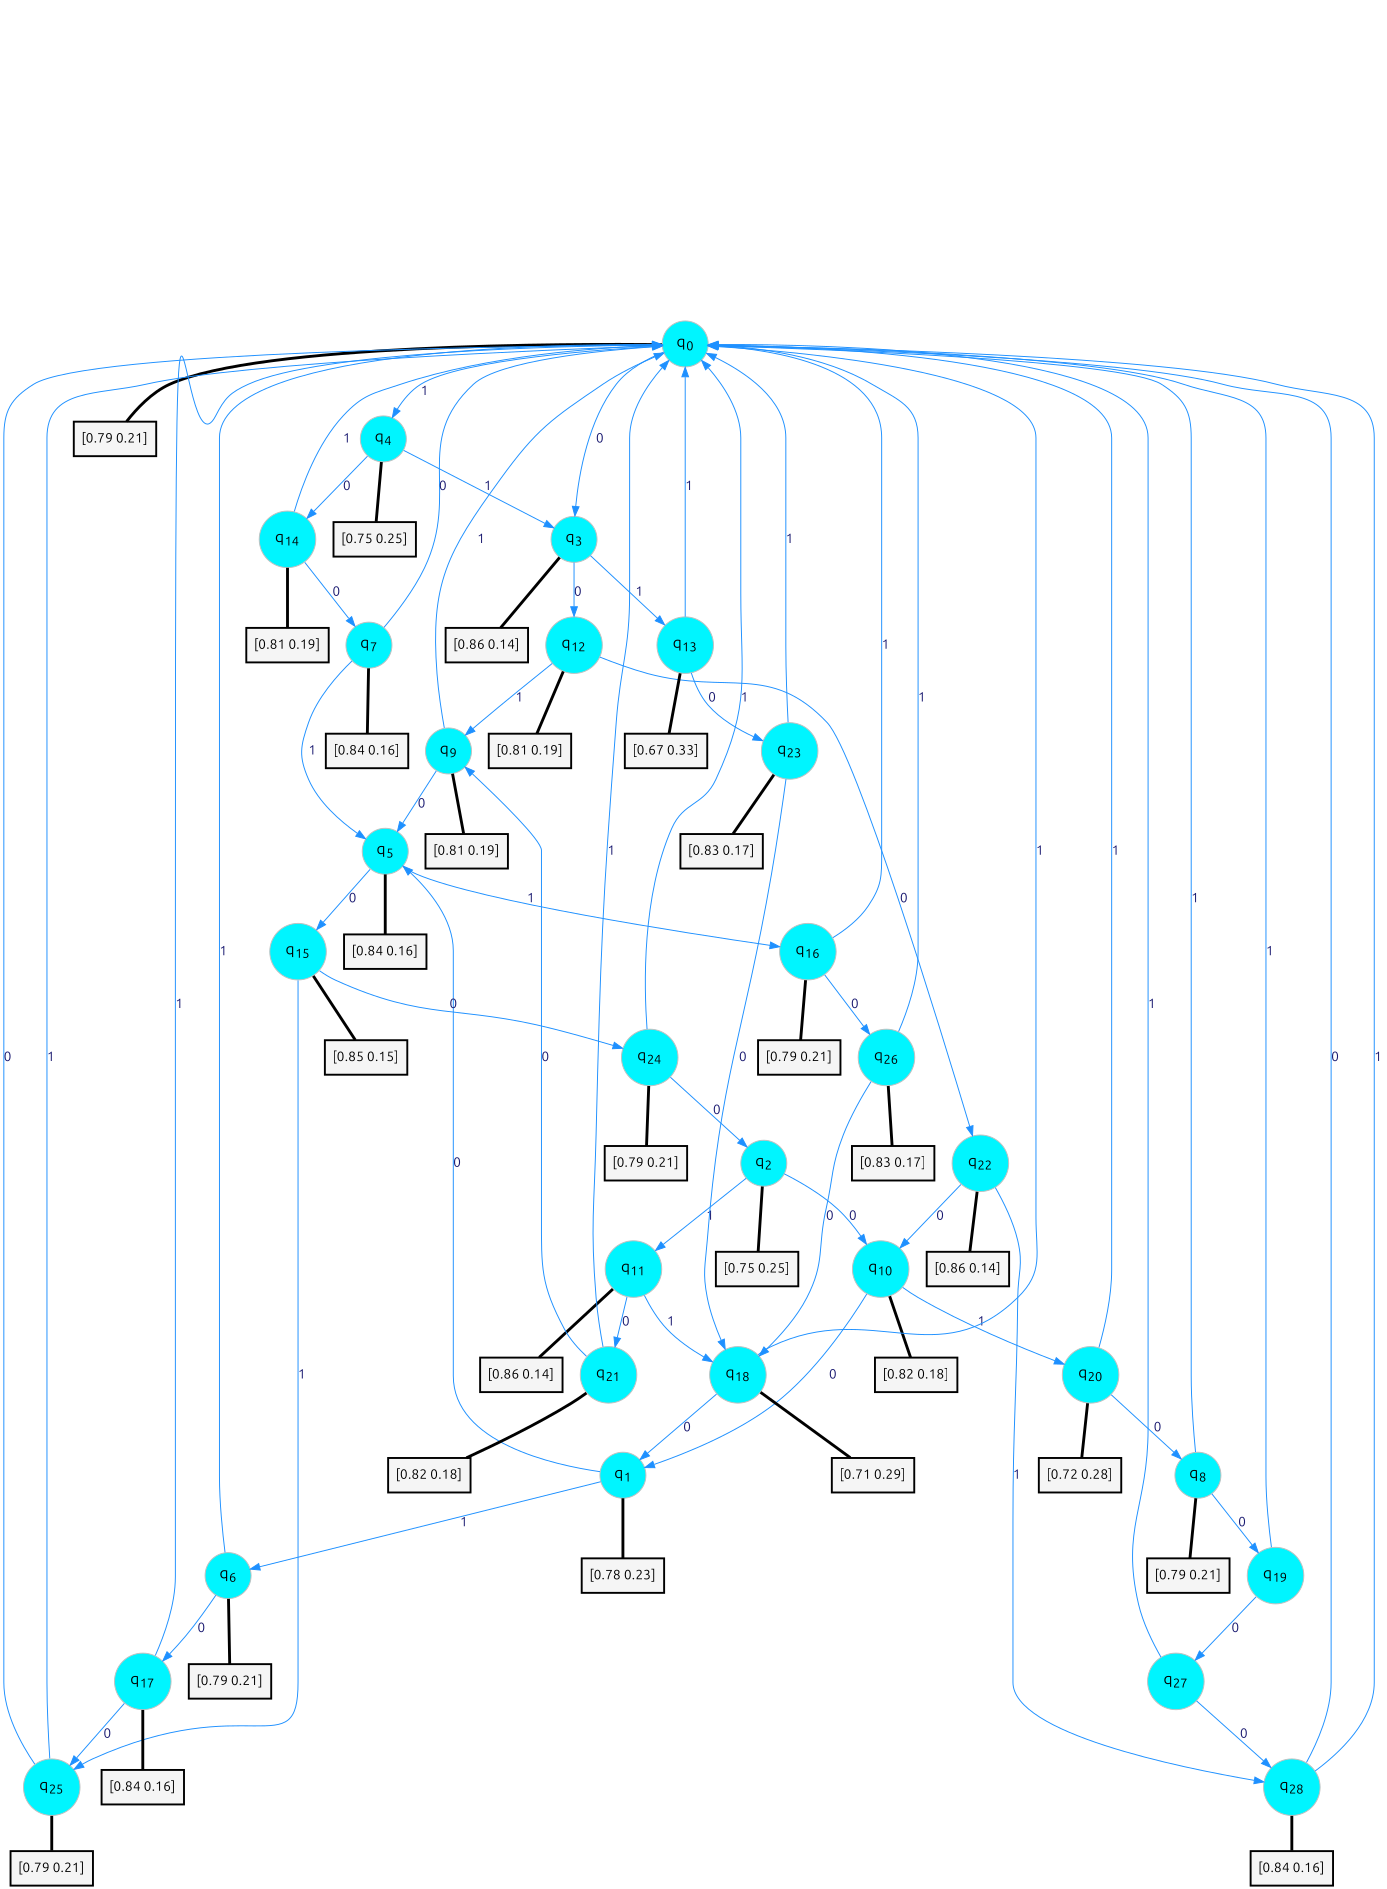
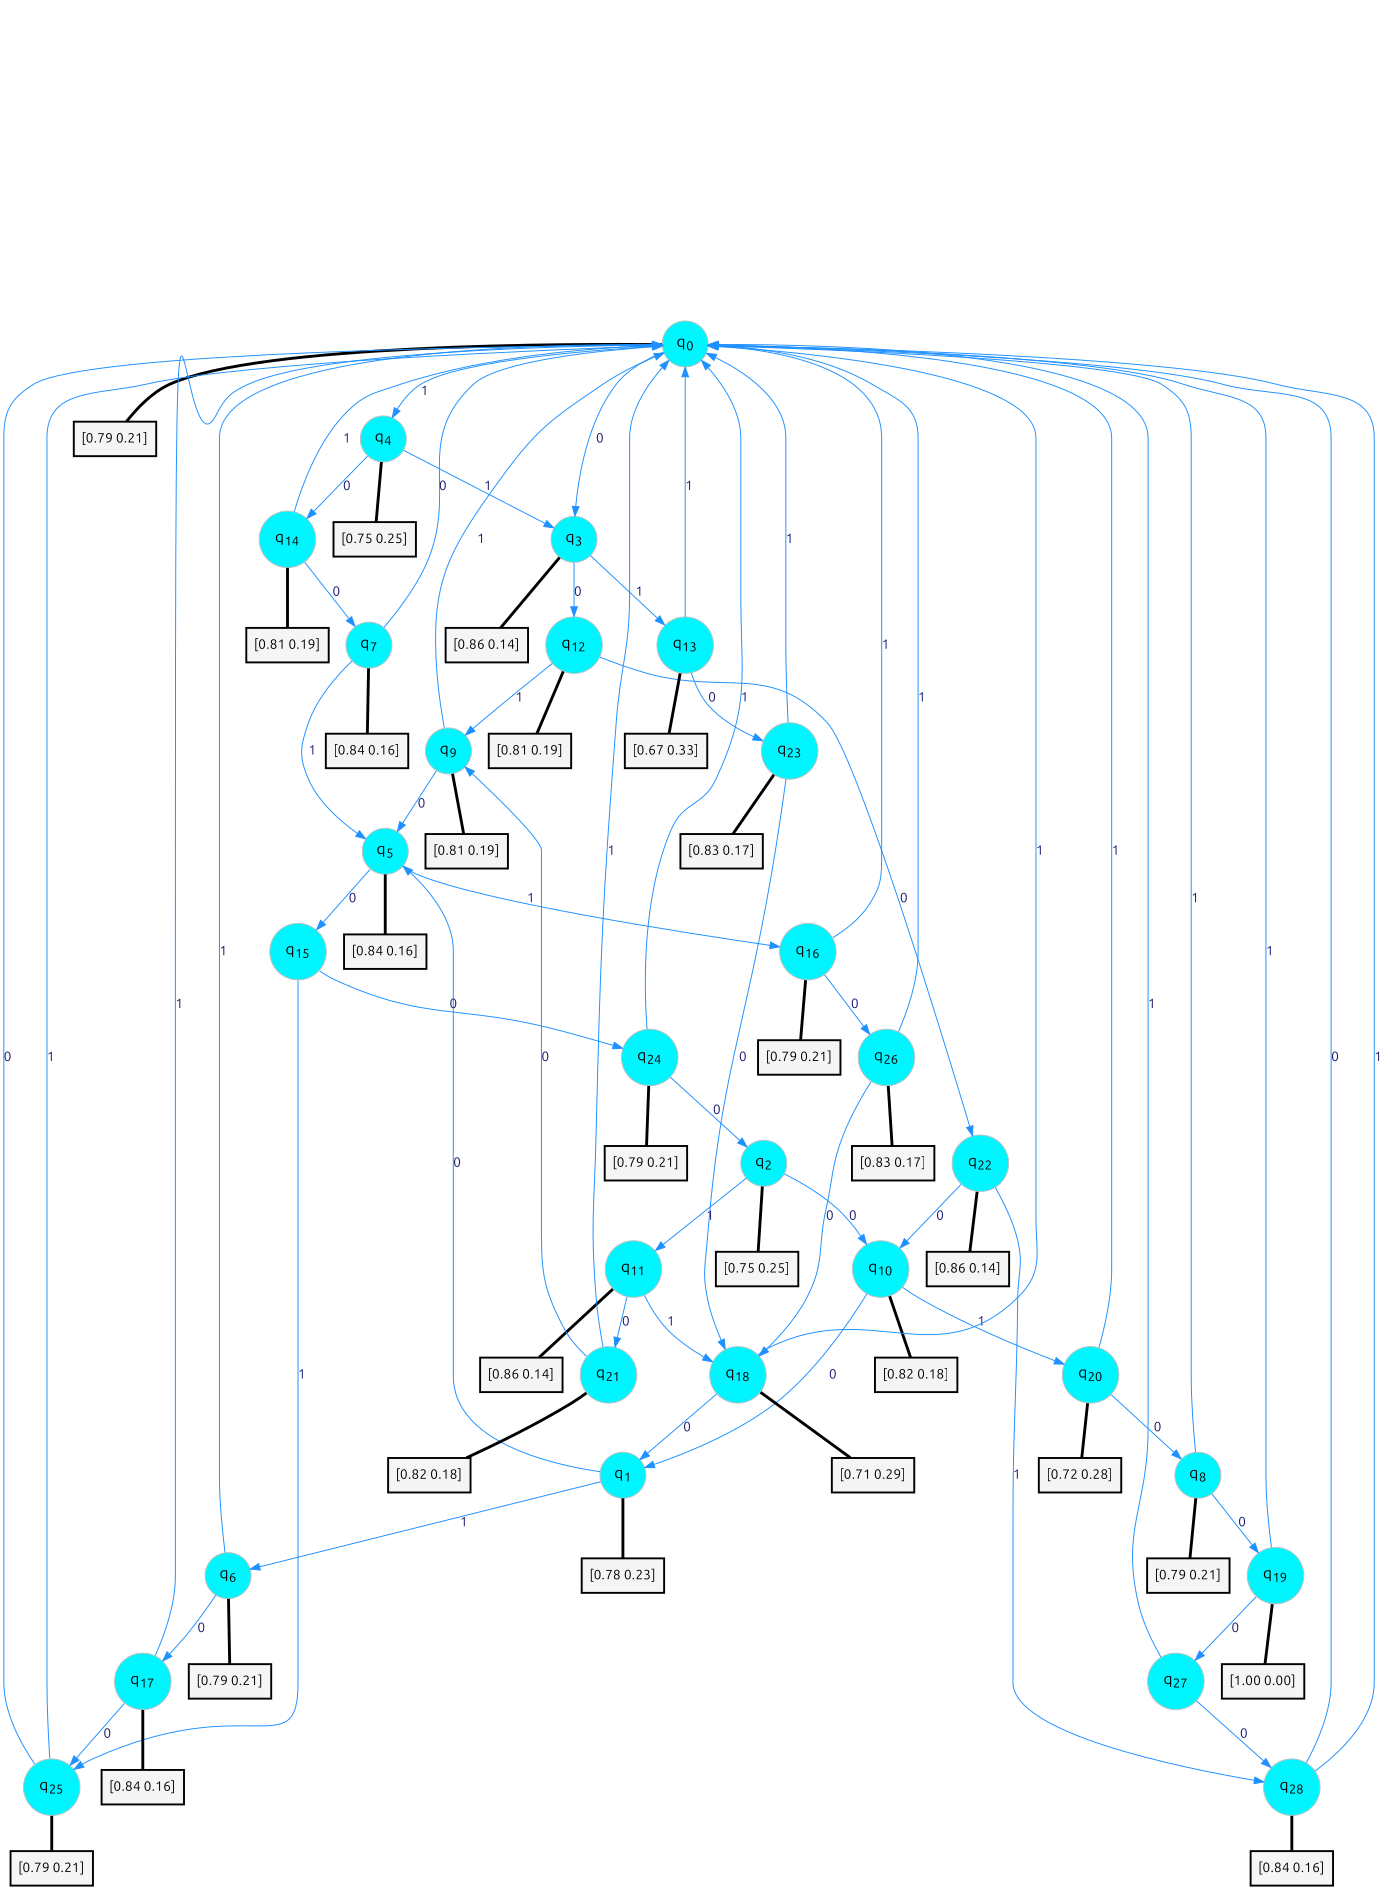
node "[0.85 0.15]": removed
node "[1.00 0.00]": added
